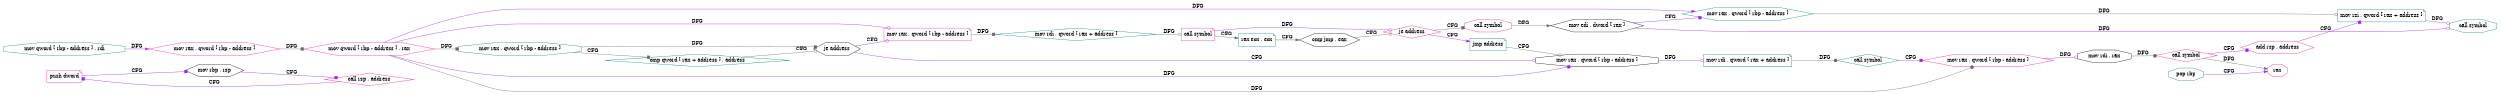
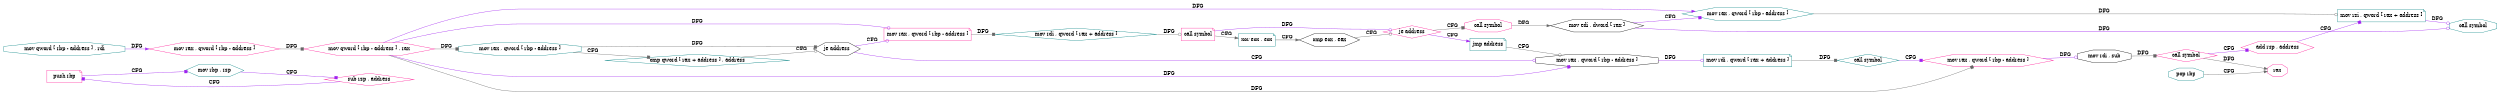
node "rax ecx , ecx": label "rax ecx , ecx" -> "xor ecx , ecx"
node "cmp jmp , eax": label "cmp jmp , eax" -> "cmp ecx , eax"
node "mov rdi , rax": label "mov rdi , rax" -> "mov rdi , sub"
node "mov rbp , rsp": color black -> teal
edge "pop rbp" -> "rax": color purple -> gray40
node "push dword": label "push dword" -> "push rbp"
node "call rsp , address": label "call rsp , address" -> "sub rsp , address"
